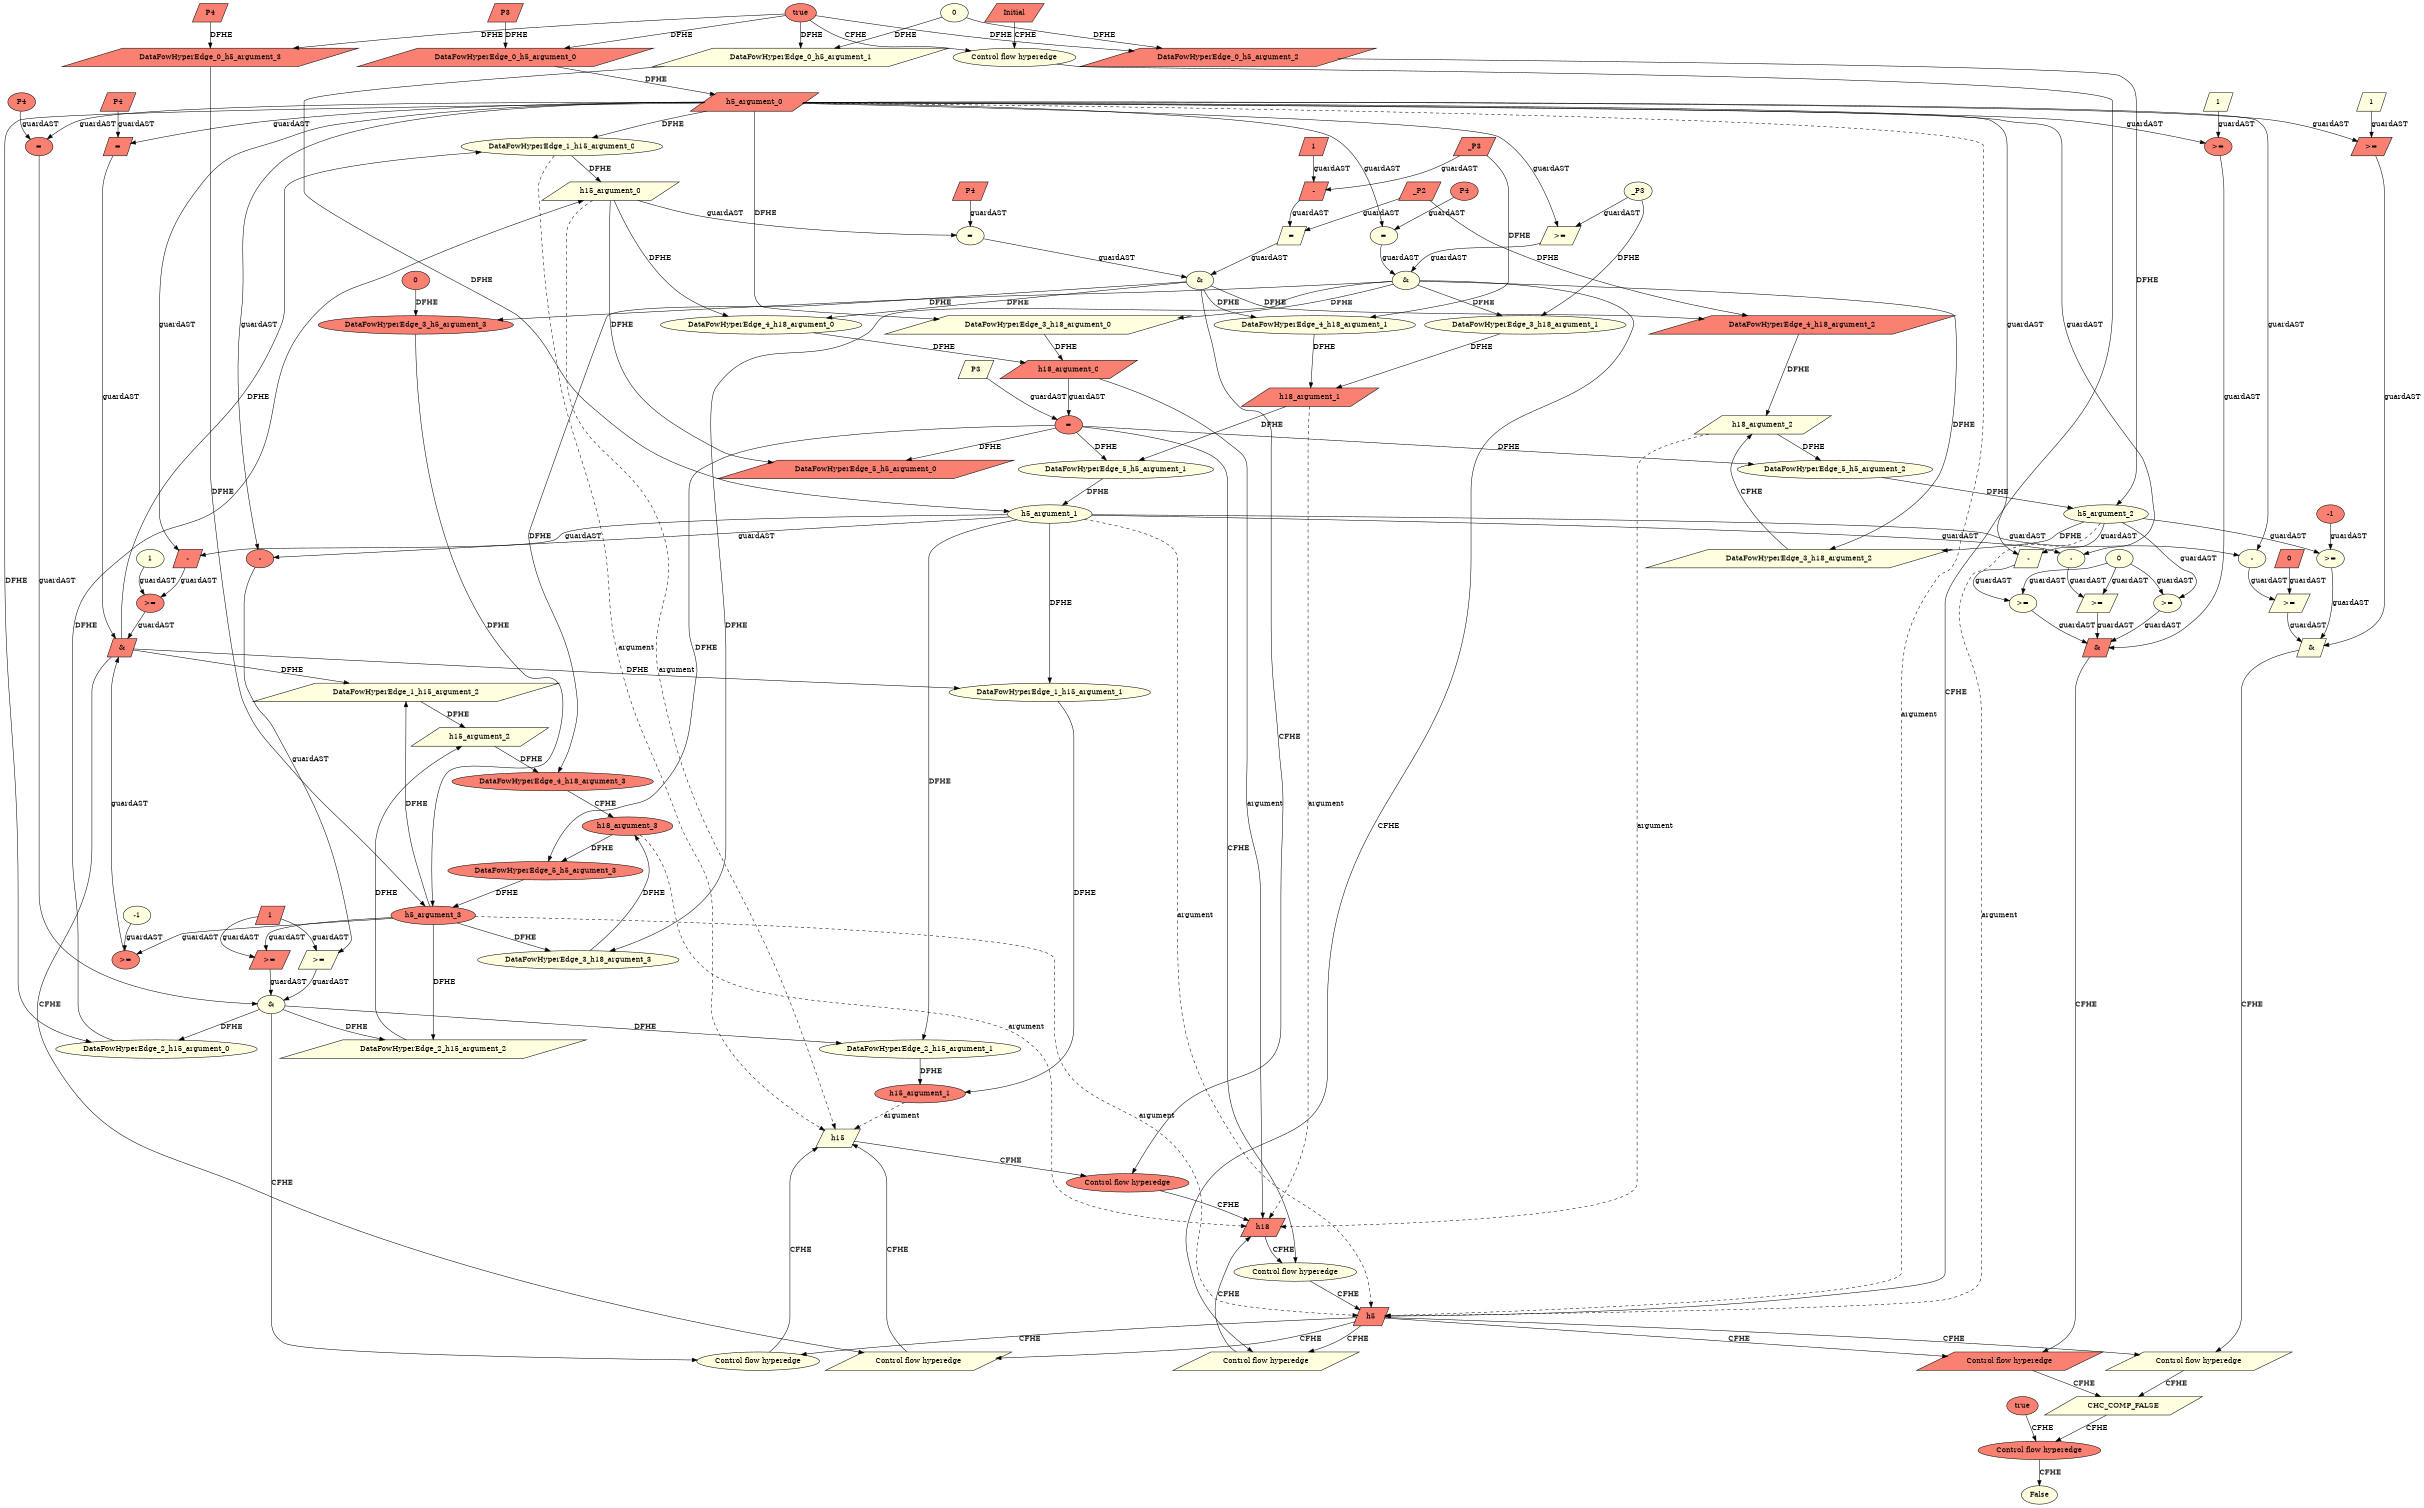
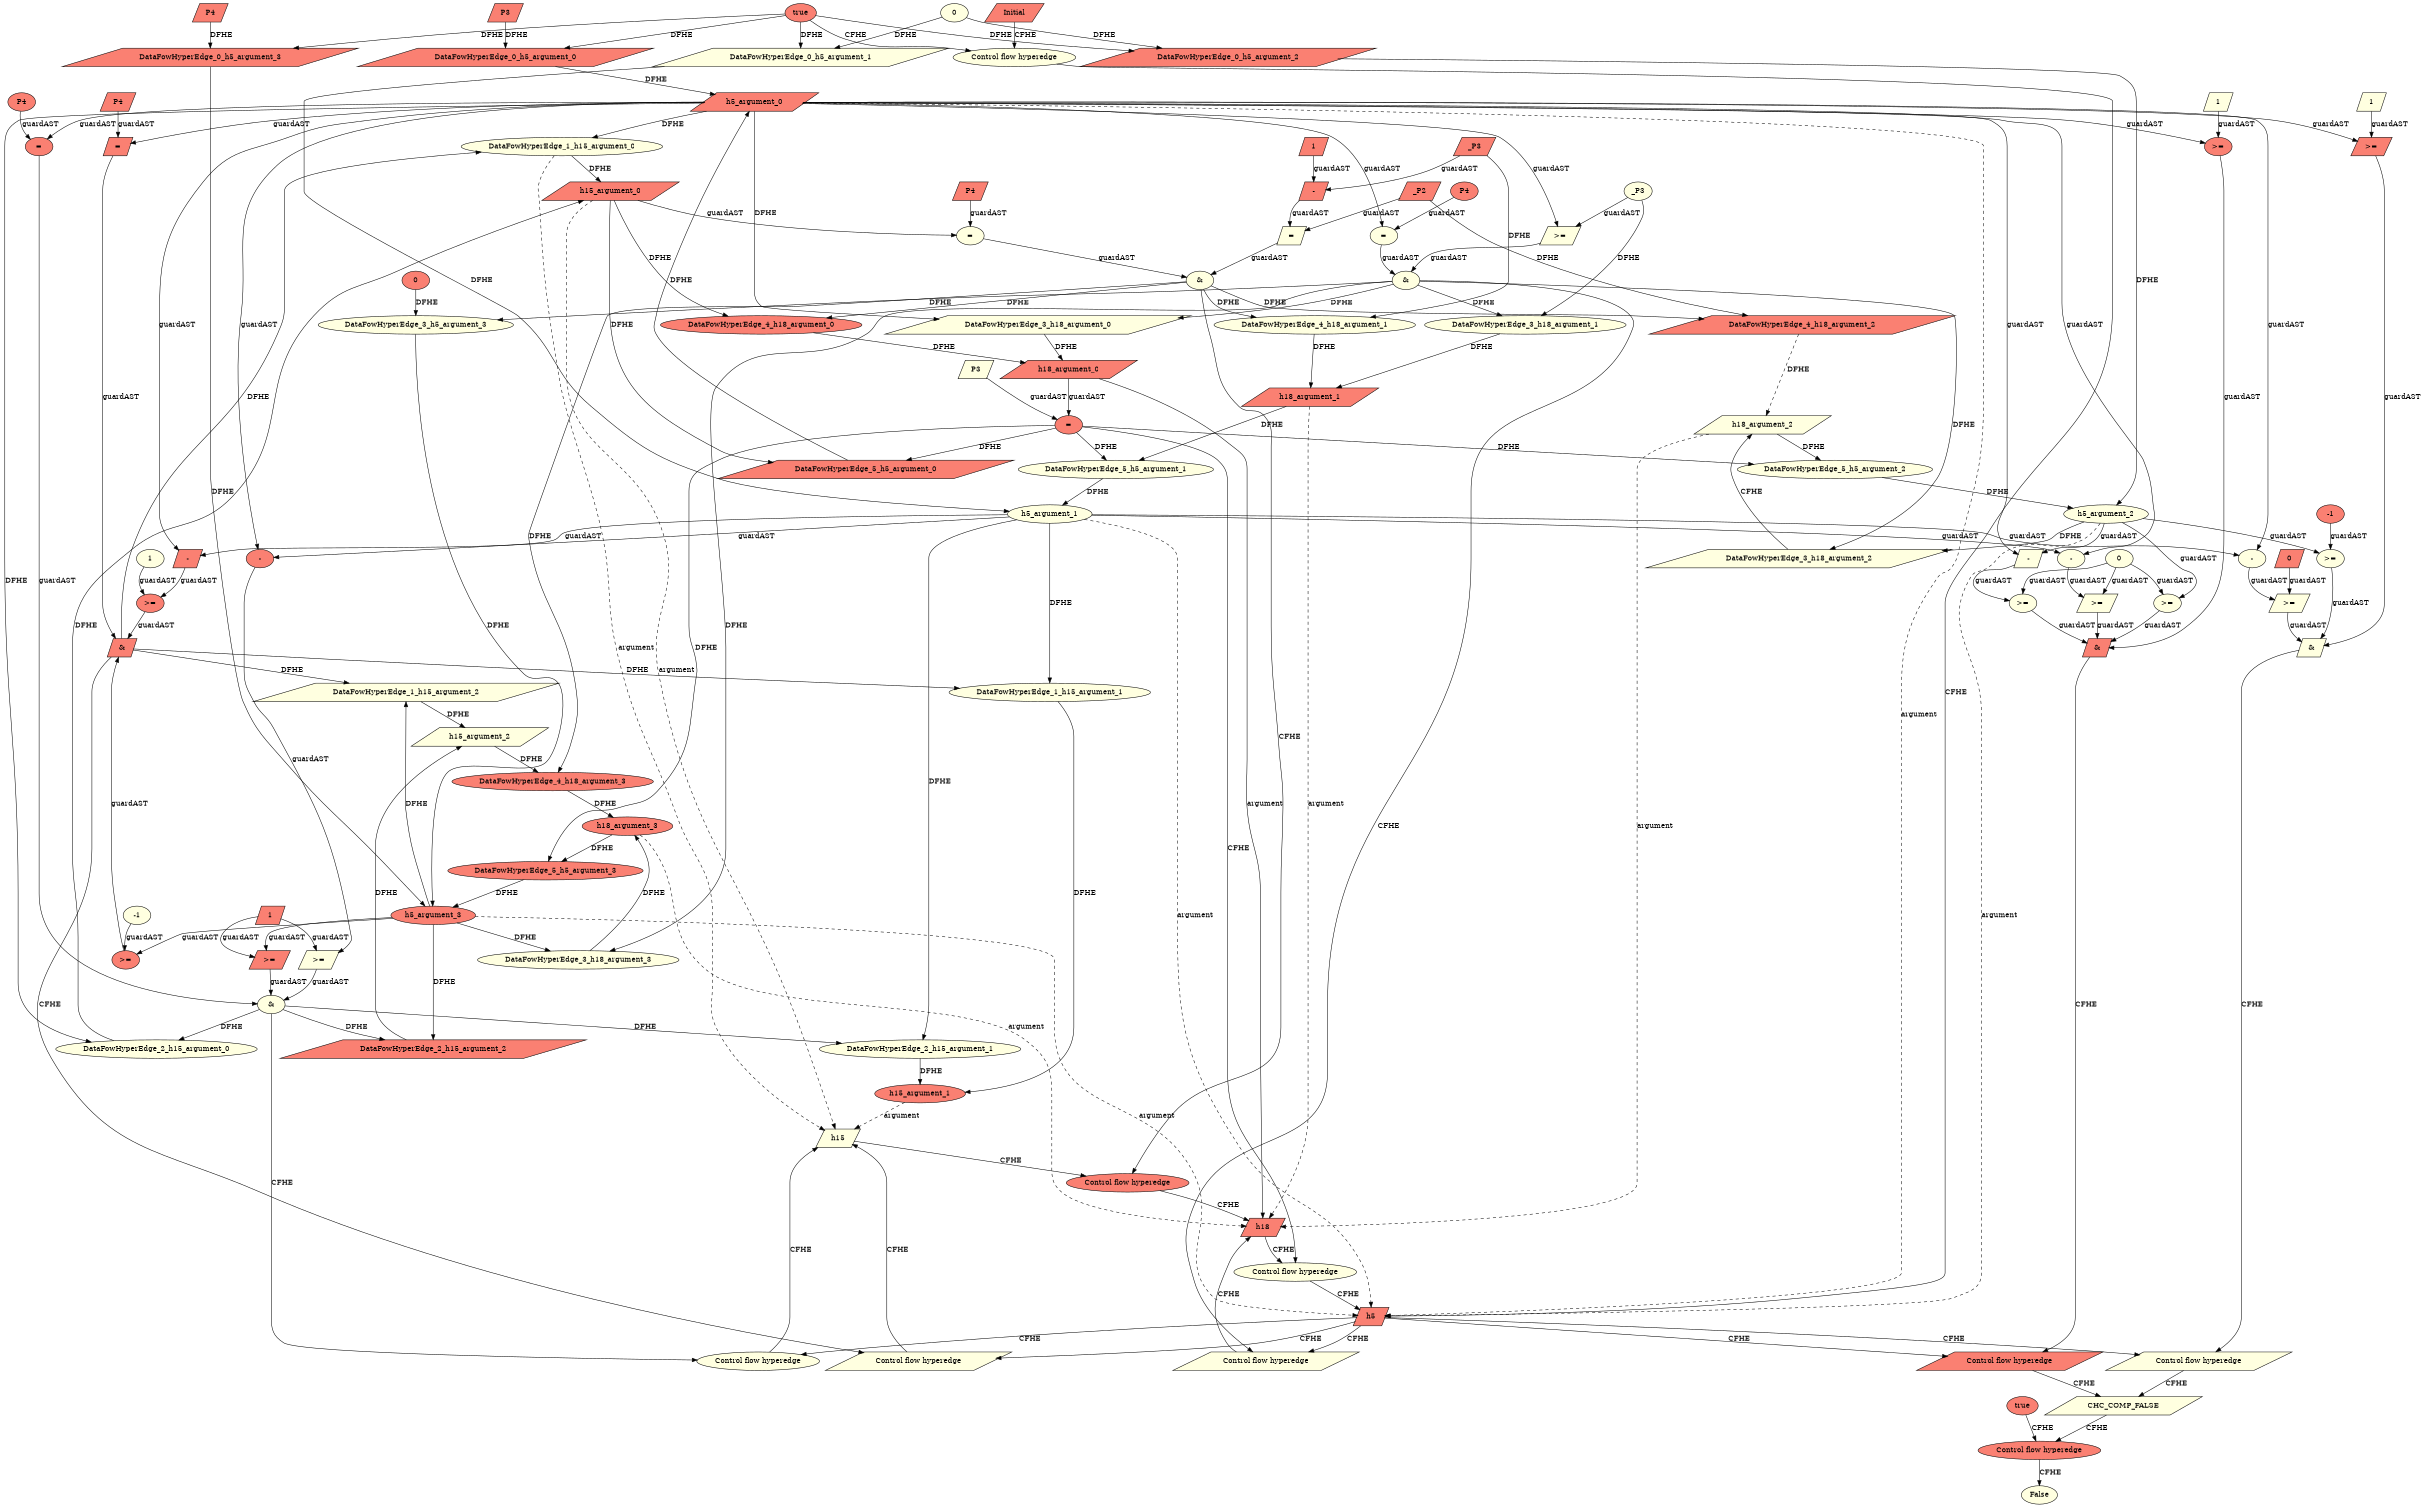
node "h15_argument_0": fillcolor lightyellow -> salmon
node "DataFowHyperEdge_3_h5_argument_3": fillcolor salmon -> lightyellow
node "DataFowHyperEdge_4_h18_argument_0": fillcolor lightyellow -> salmon
edge "DataFowHyperEdge_5_h5_argument_0" -> "h5_argument_0": added, label "DFHE"
edge "DataFowHyperEdge_4_h18_argument_2" -> "h18_argument_2": style solid -> dashed
edge "DataFowHyperEdge_4_h18_argument_3" -> "h18_argument_3": label "CFHE" -> "DFHE"
node "DataFowHyperEdge_2_h15_argument_2": fillcolor lightyellow -> salmon
